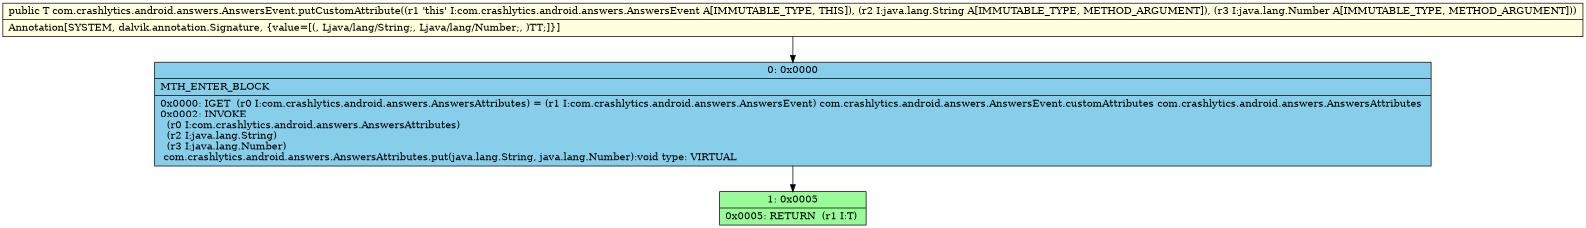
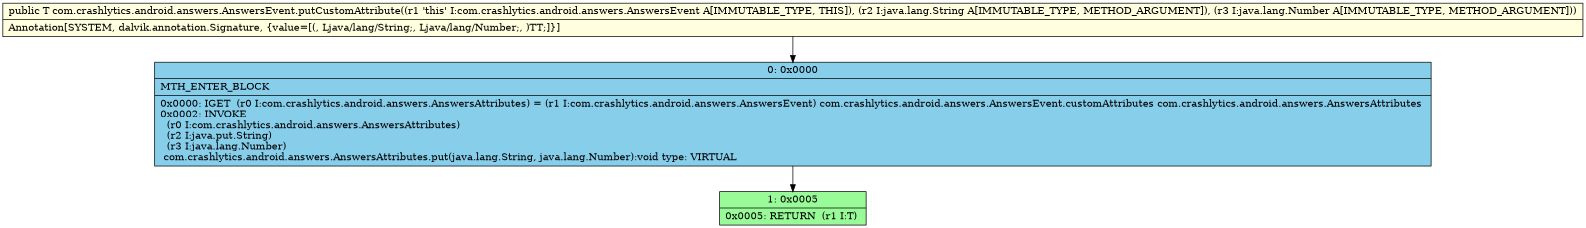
node "0: 0x0000": text "(r2 I:java.lang.String)" -> "(r2 I:java.put.String)"
